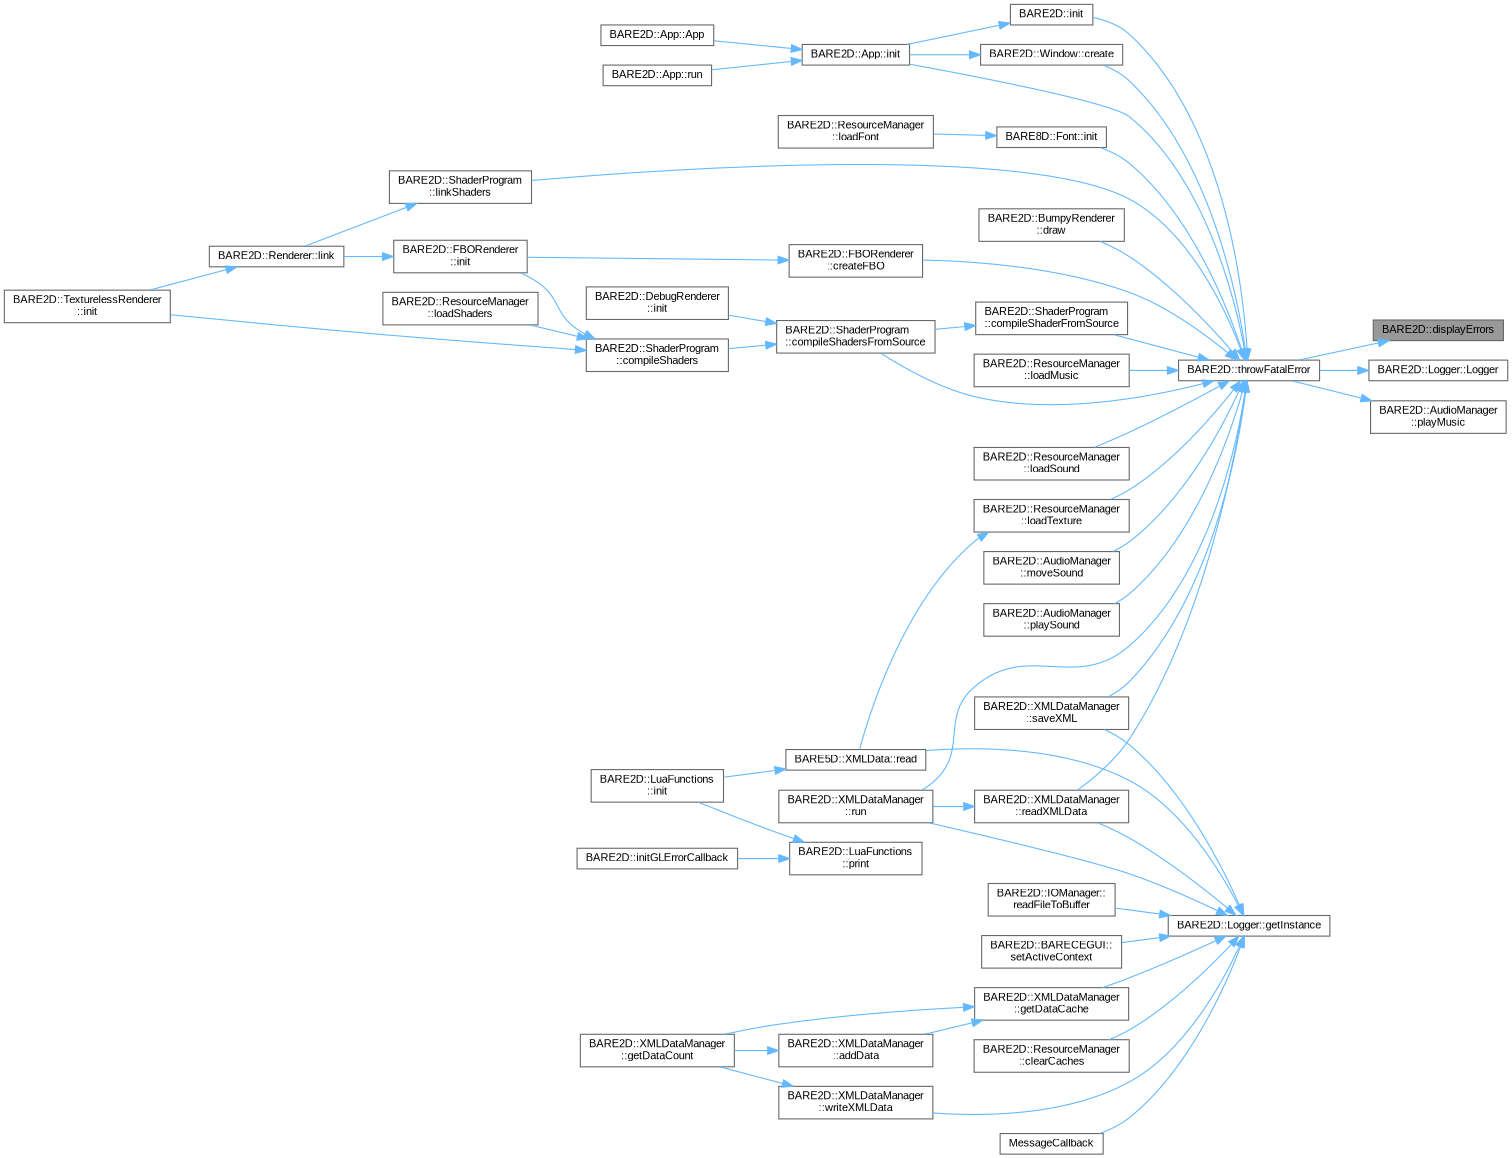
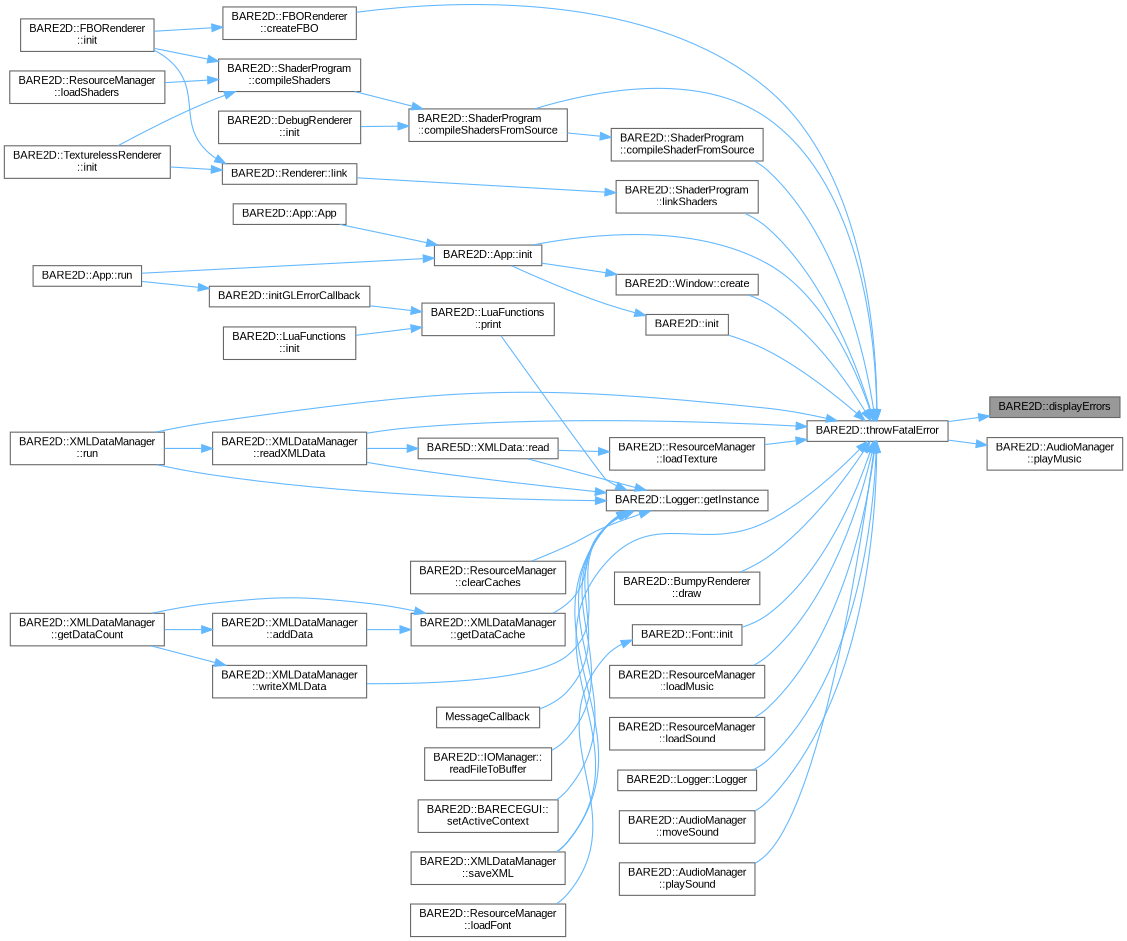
node "BARE8D::Font::init": label "BARE8D::Font::init" -> "BARE2D::Font::init"
edge "BARE2D::Renderer::link" -> "BARE2D::FBORenderer ::init": reversed
edge "BARE2D::App::run" -> "BARE2D::initGLErrorCallback": added
edge "BARE2D::throwFatalError" -> "BARE2D::Logger::Logger": reversed
edge "BARE2D::LuaFunctions ::print" -> "BARE2D::Logger::getInstance": added
edge "BARE2D::LuaFunctions ::init" -> "BARE5D::XMLData::read": now "BARE2D::XMLDataManager ::readXMLData" -> "BARE5D::XMLData::read"
